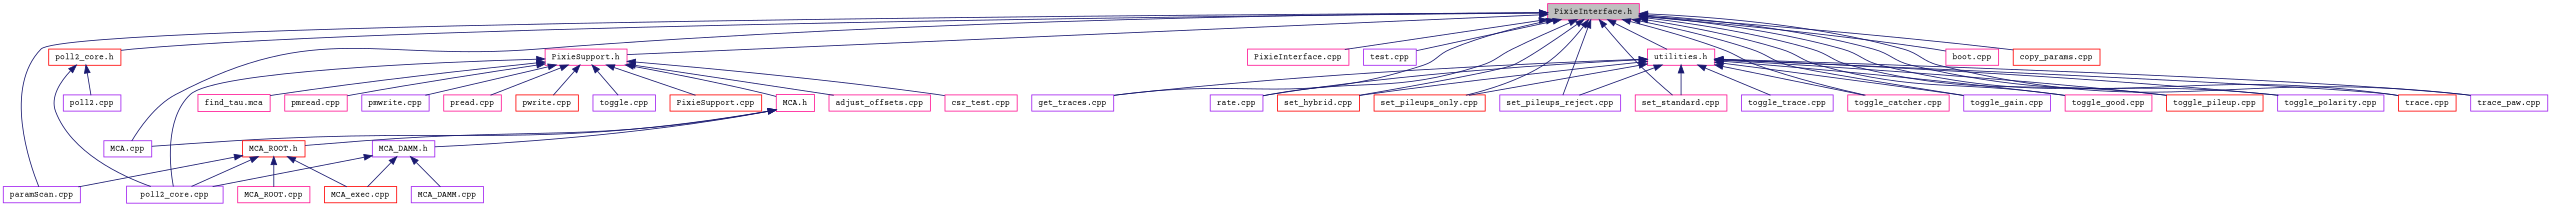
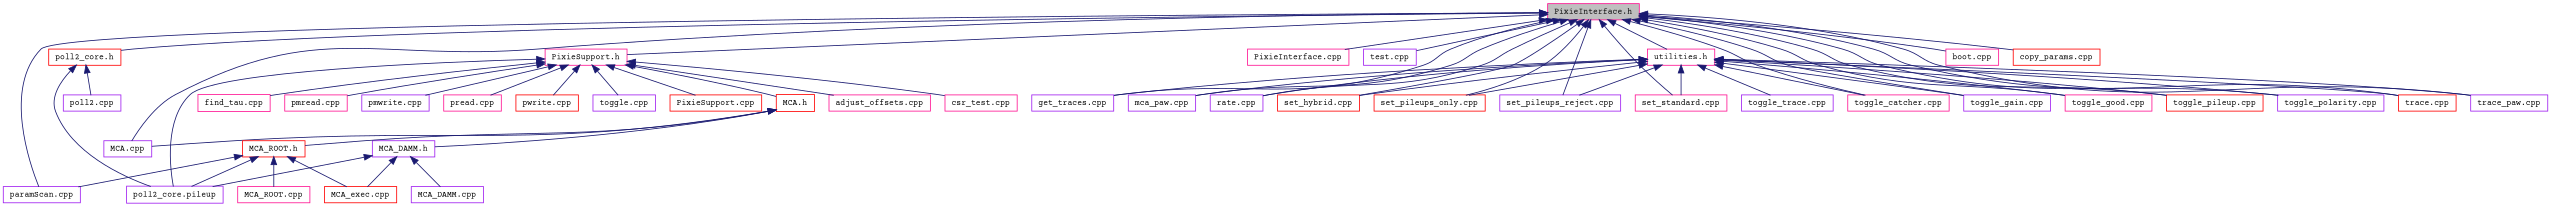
node "find_tau.mca": label "find_tau.mca" -> "find_tau.cpp"
node "MCA.h": color deeppink -> red
node "mca_paw.cpp": added
node "poll2_core.cpp": label "poll2_core.cpp" -> "poll2_core.pileup"
